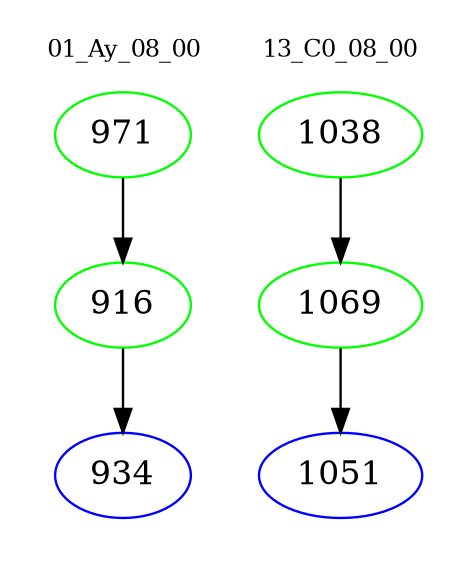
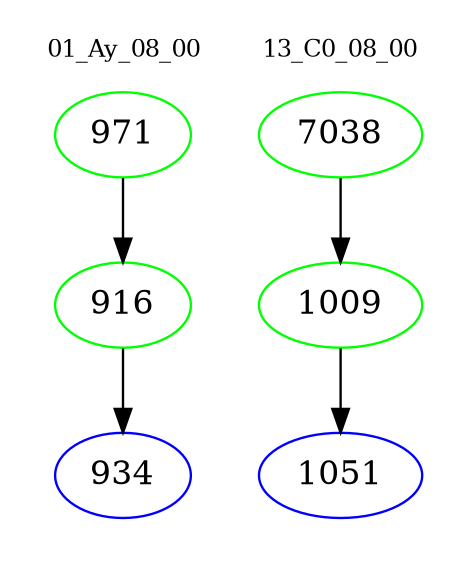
node "1038": label "1038" -> "7038"
node "1069": label "1069" -> "1009"
